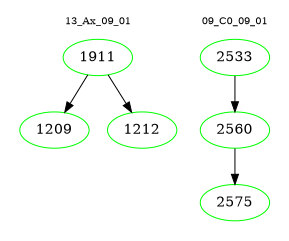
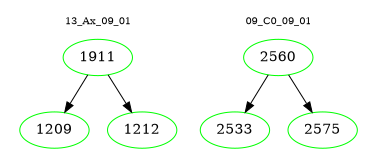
edge "2533" -> "2560": reversed
